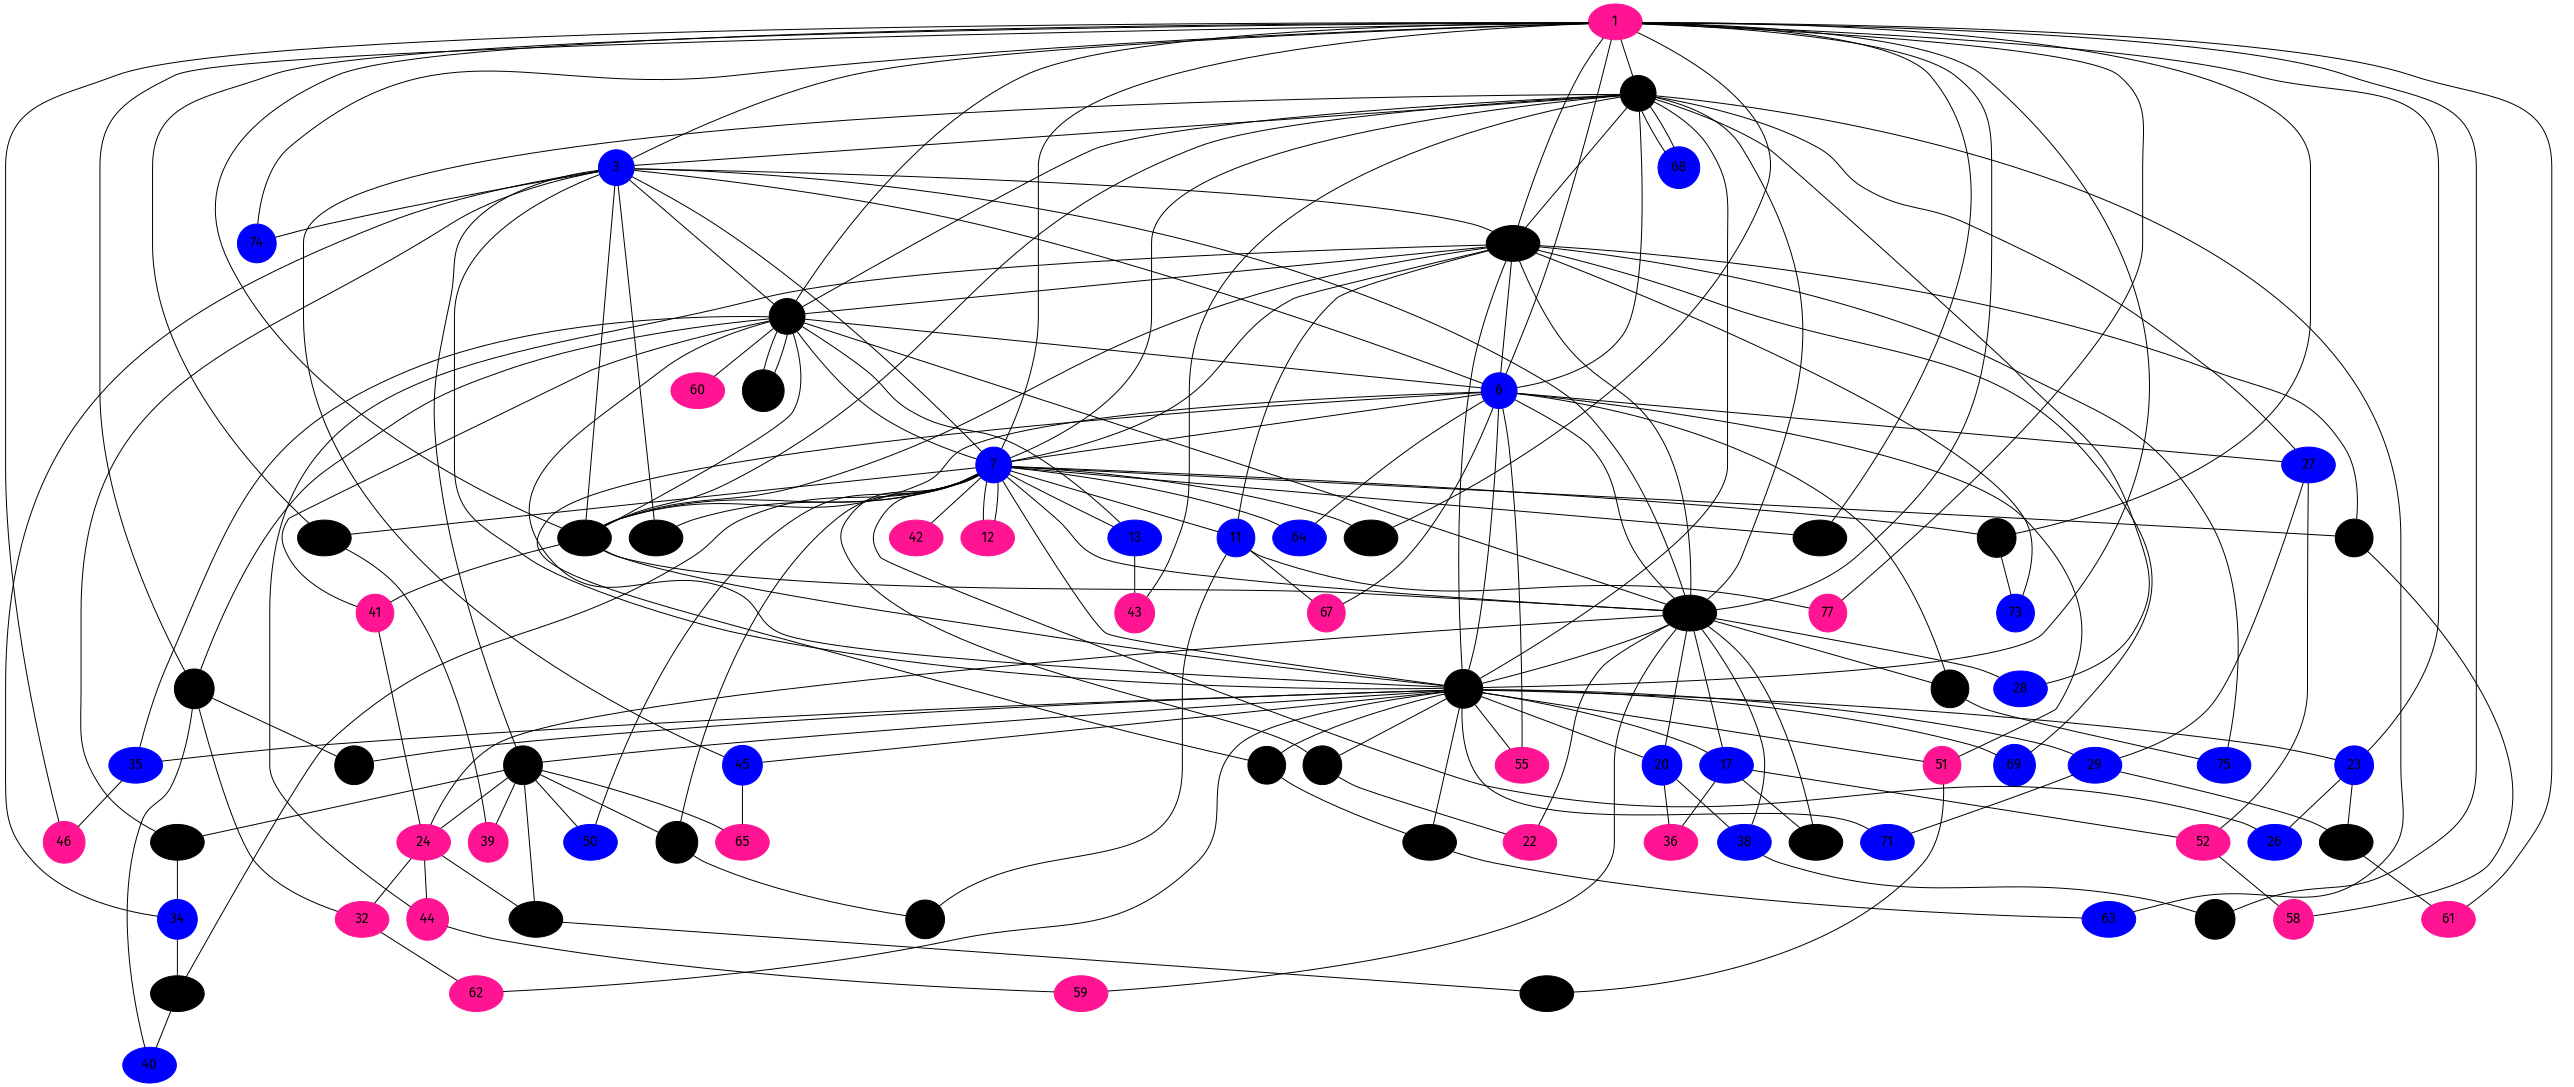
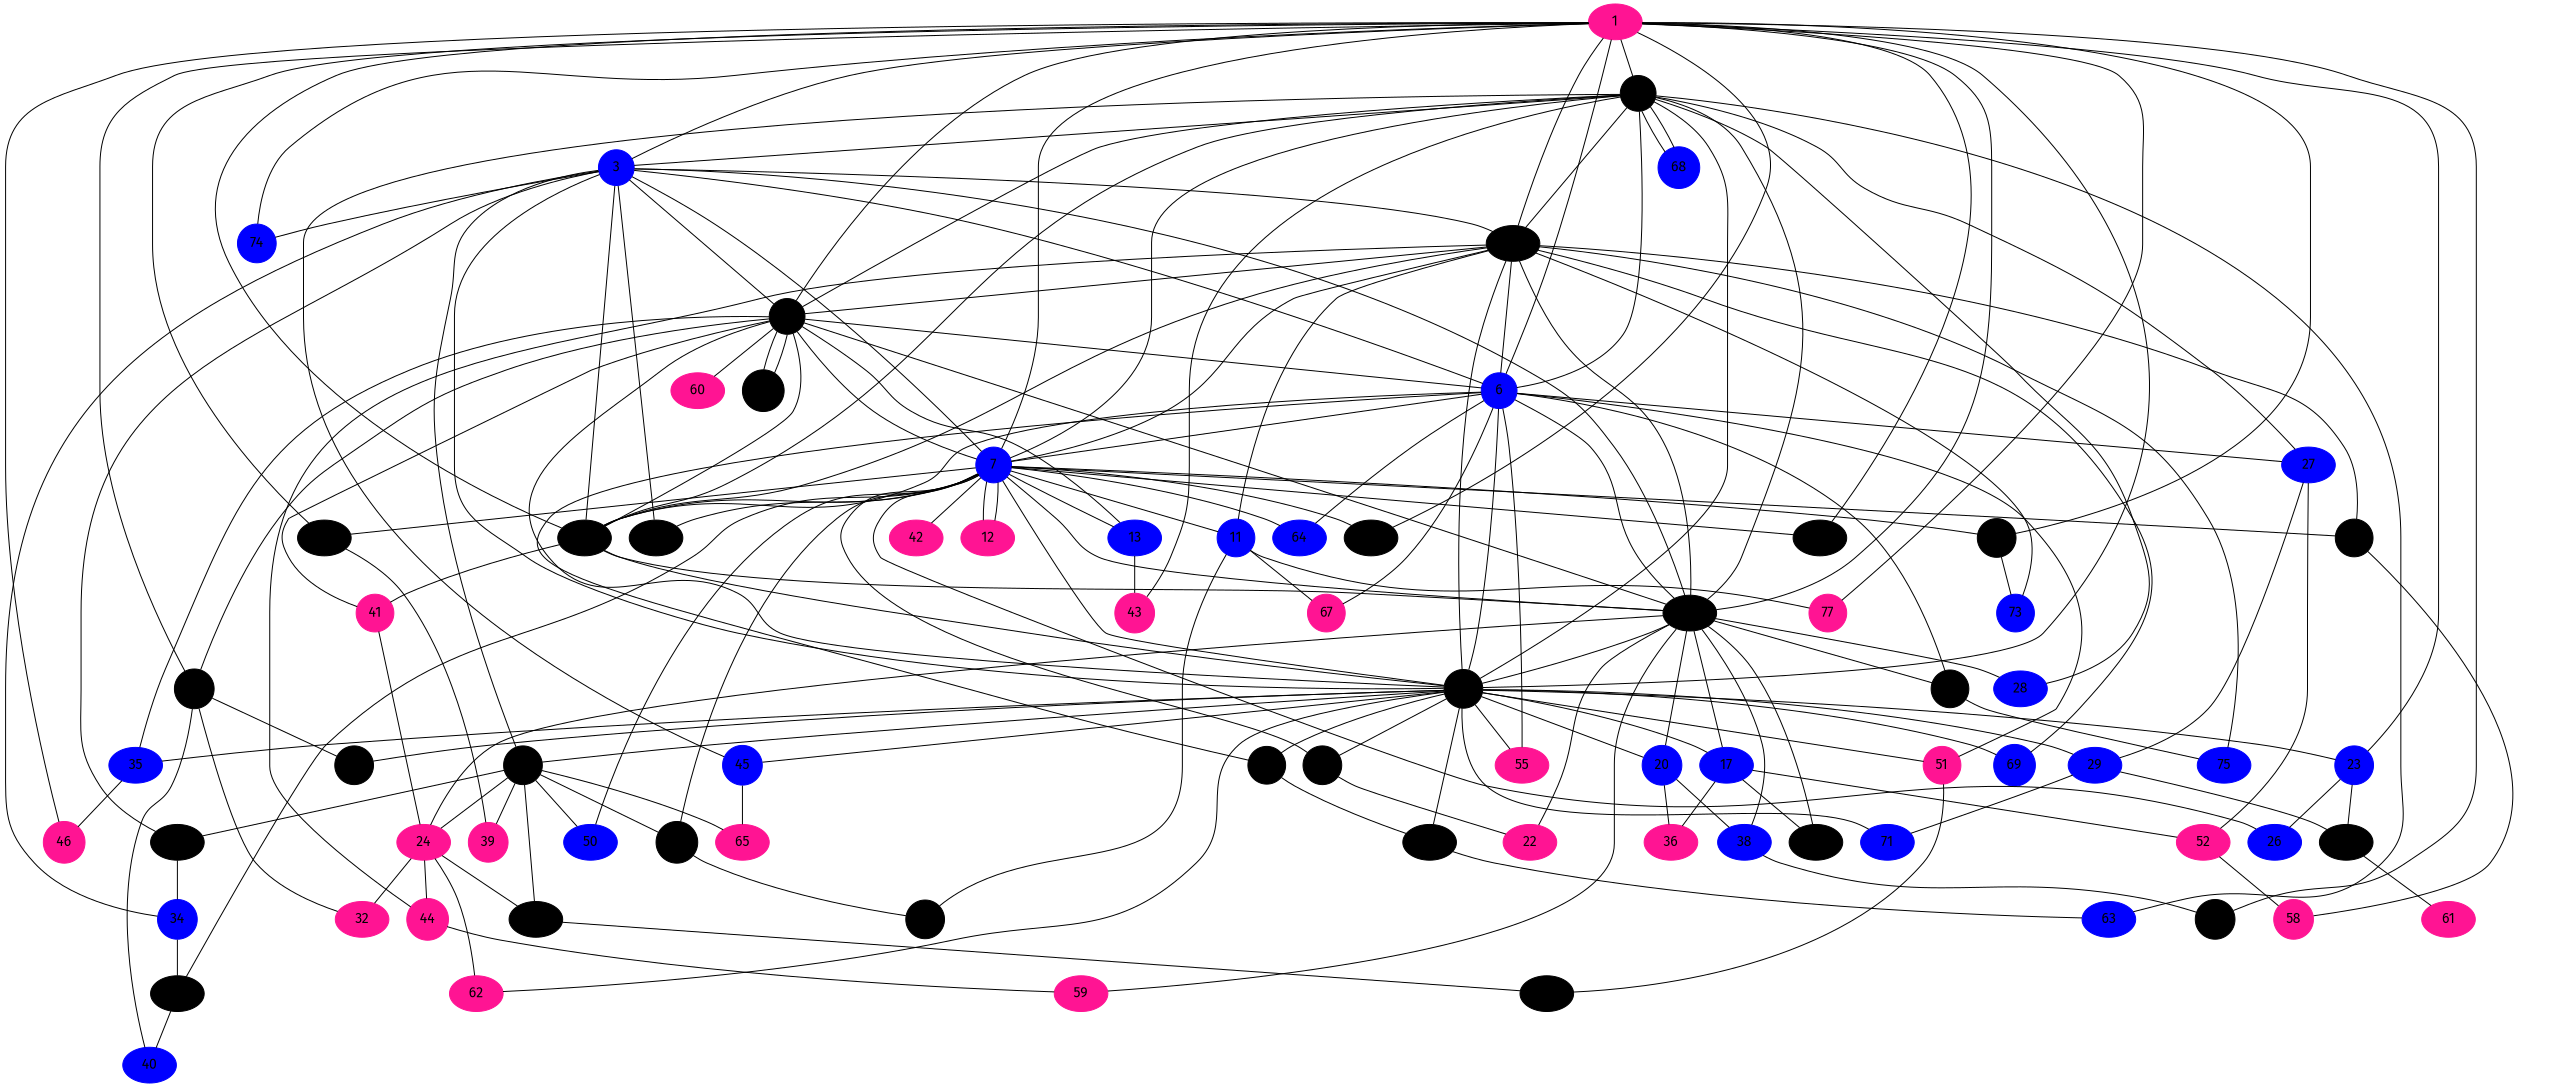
edge "1" -- "61": removed
edge "32" -- "62": now "24" -- "62"
